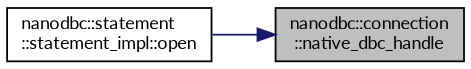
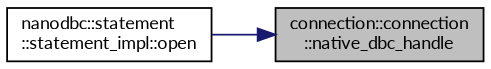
node "nanodbc::connection ::native_dbc_handle": label "nanodbc::connection ::native_dbc_handle" -> "connection::connection ::native_dbc_handle"
